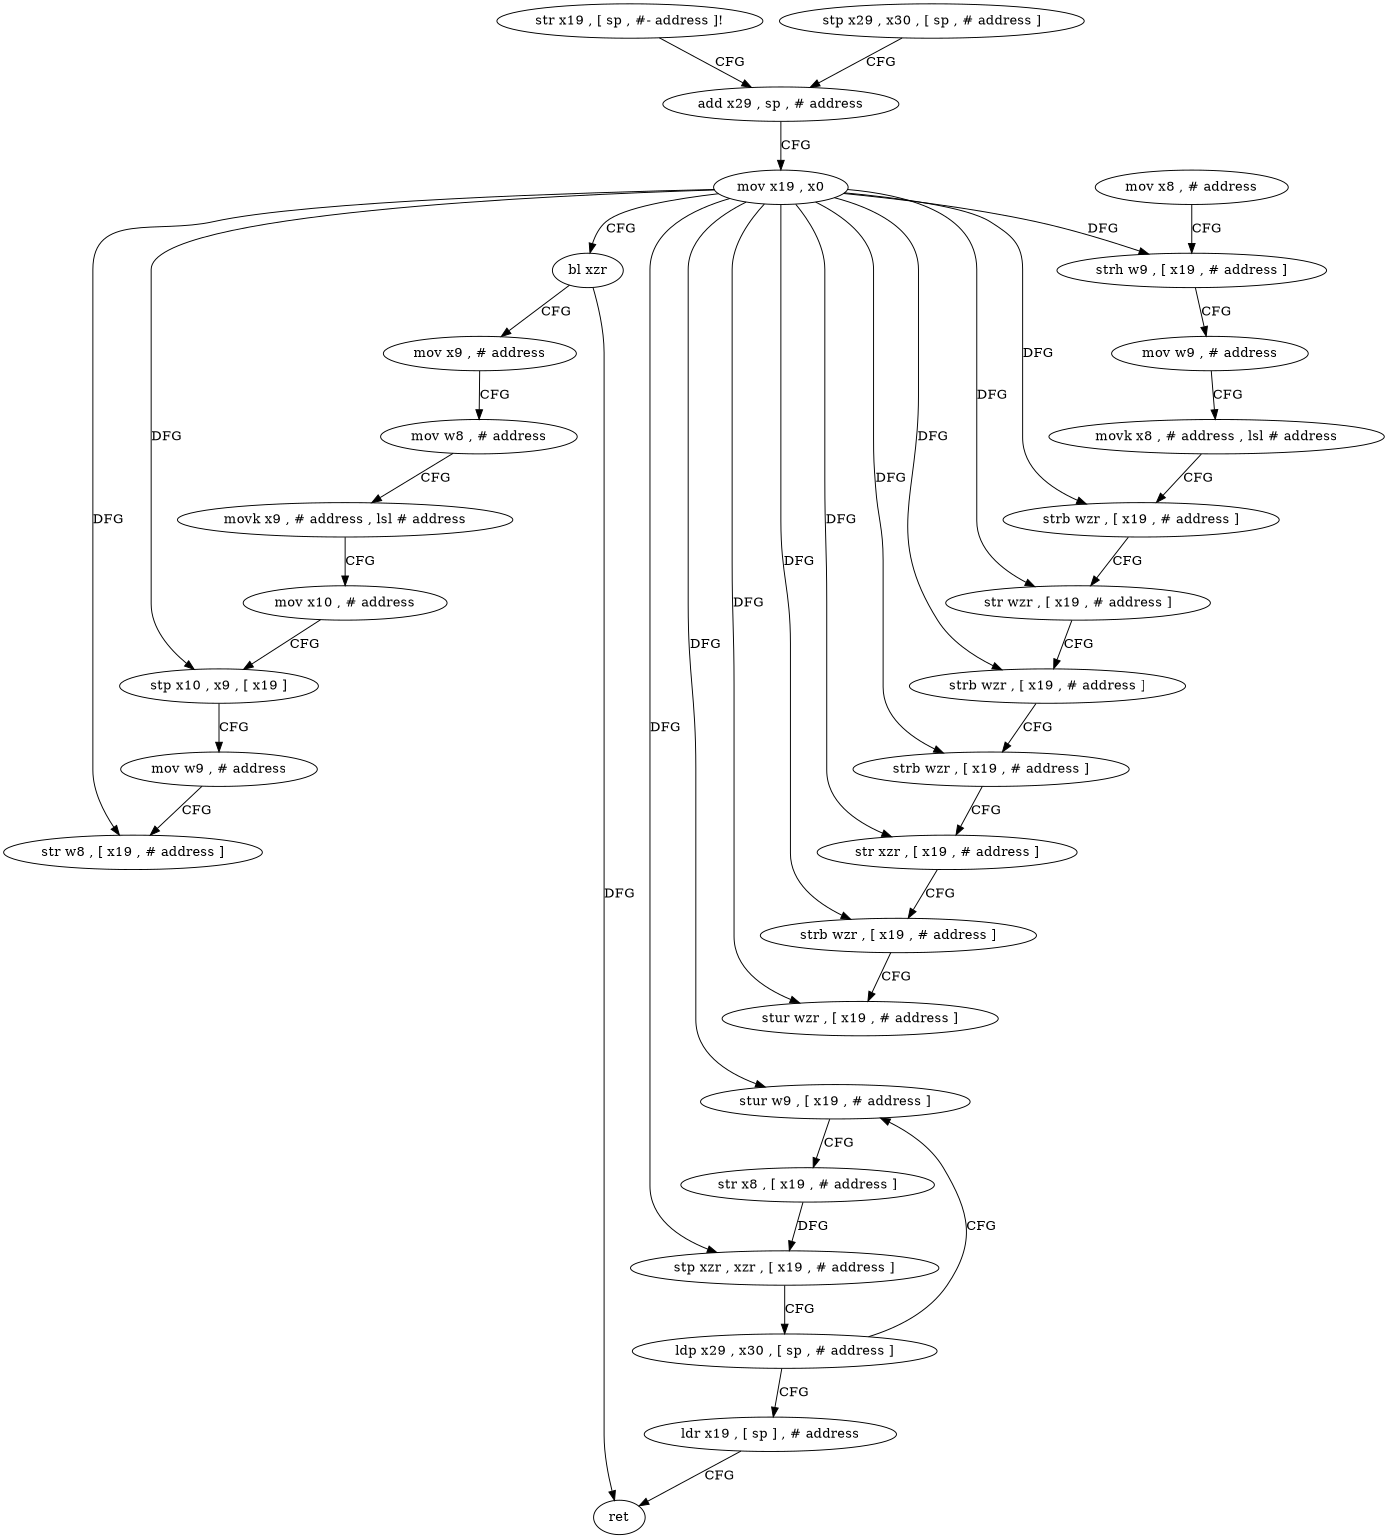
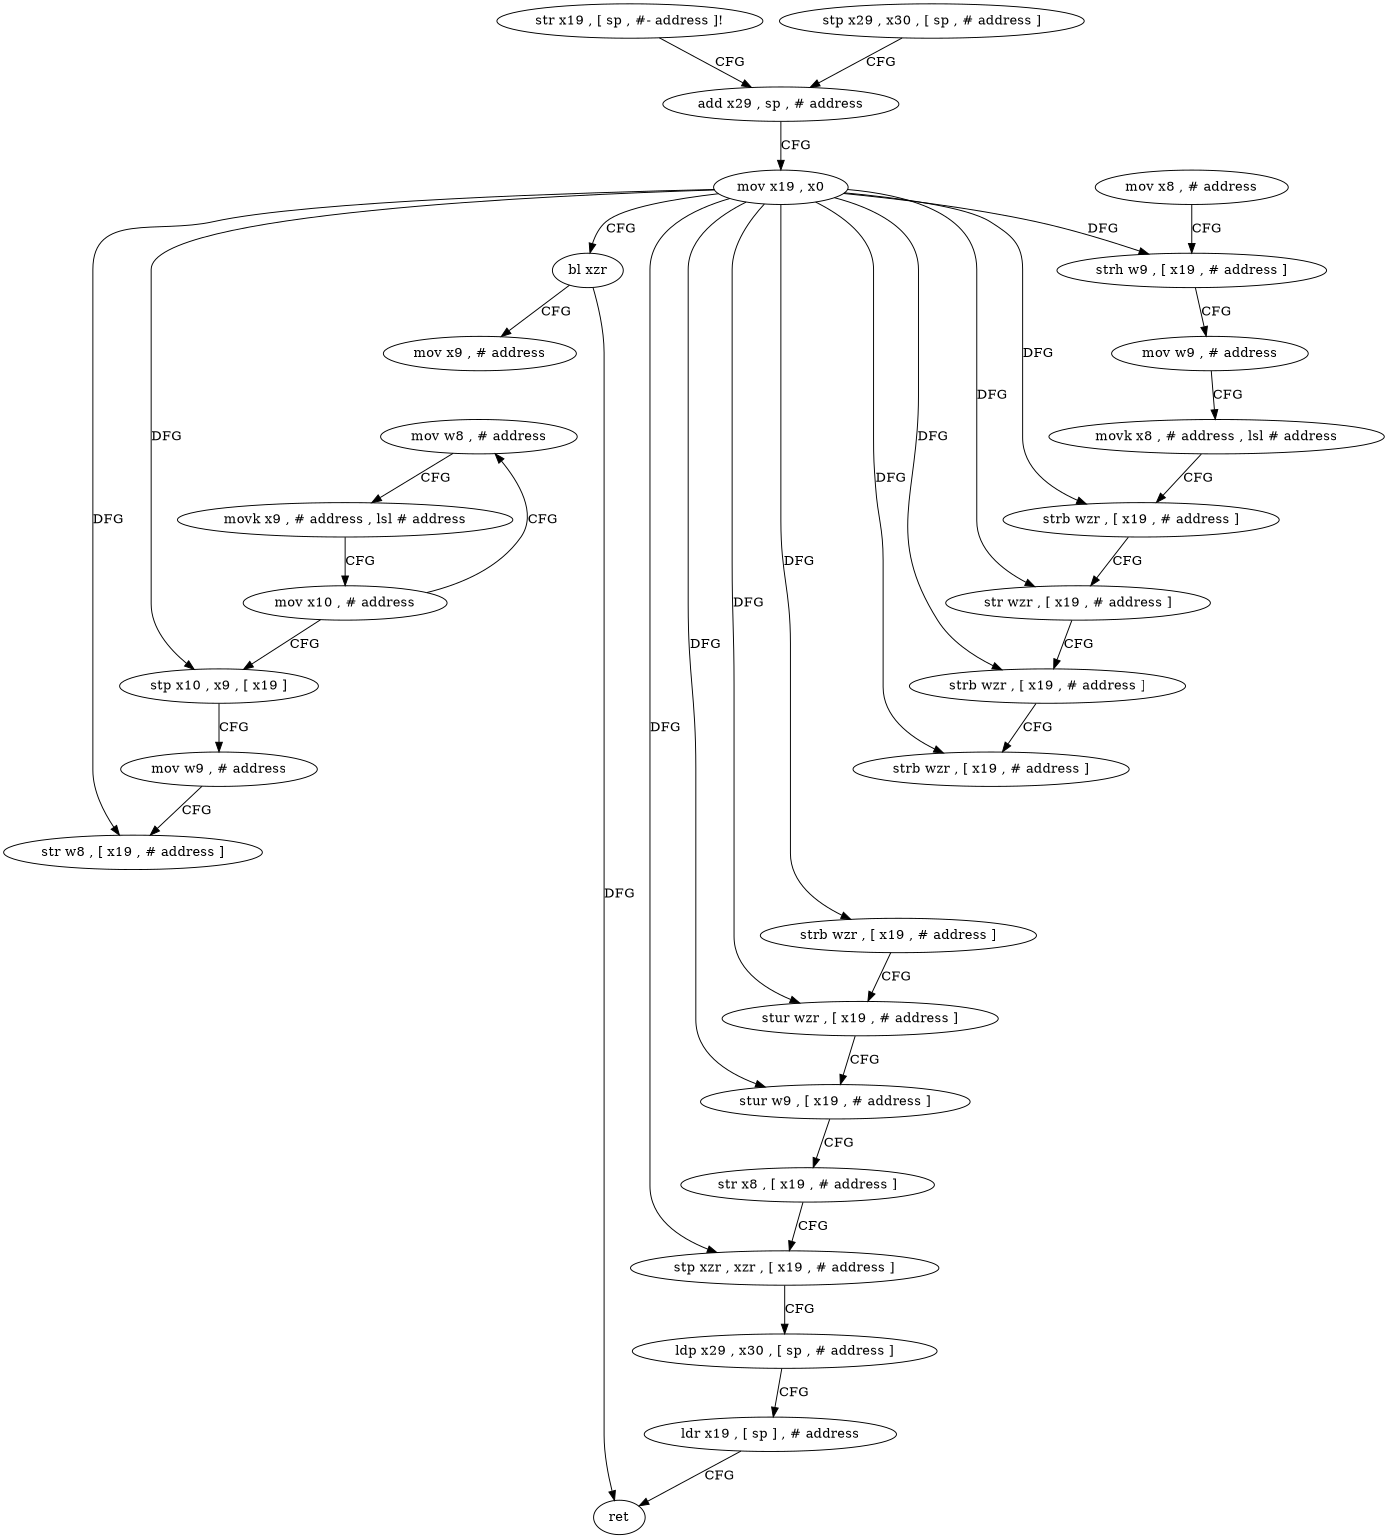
edge "mov x9 , # address" -> "mov w8 , # address": now "mov x10 , # address" -> "mov w8 , # address"
node "str xzr , [ x19 , # address ]": removed
edge "str x8 , [ x19 , # address ]" -> "stp xzr , xzr , [ x19 , # address ]": label "DFG" -> "CFG"
edge "ldp x29 , x30 , [ sp , # address ]" -> "stur w9 , [ x19 , # address ]": now "stur wzr , [ x19 , # address ]" -> "stur w9 , [ x19 , # address ]"
